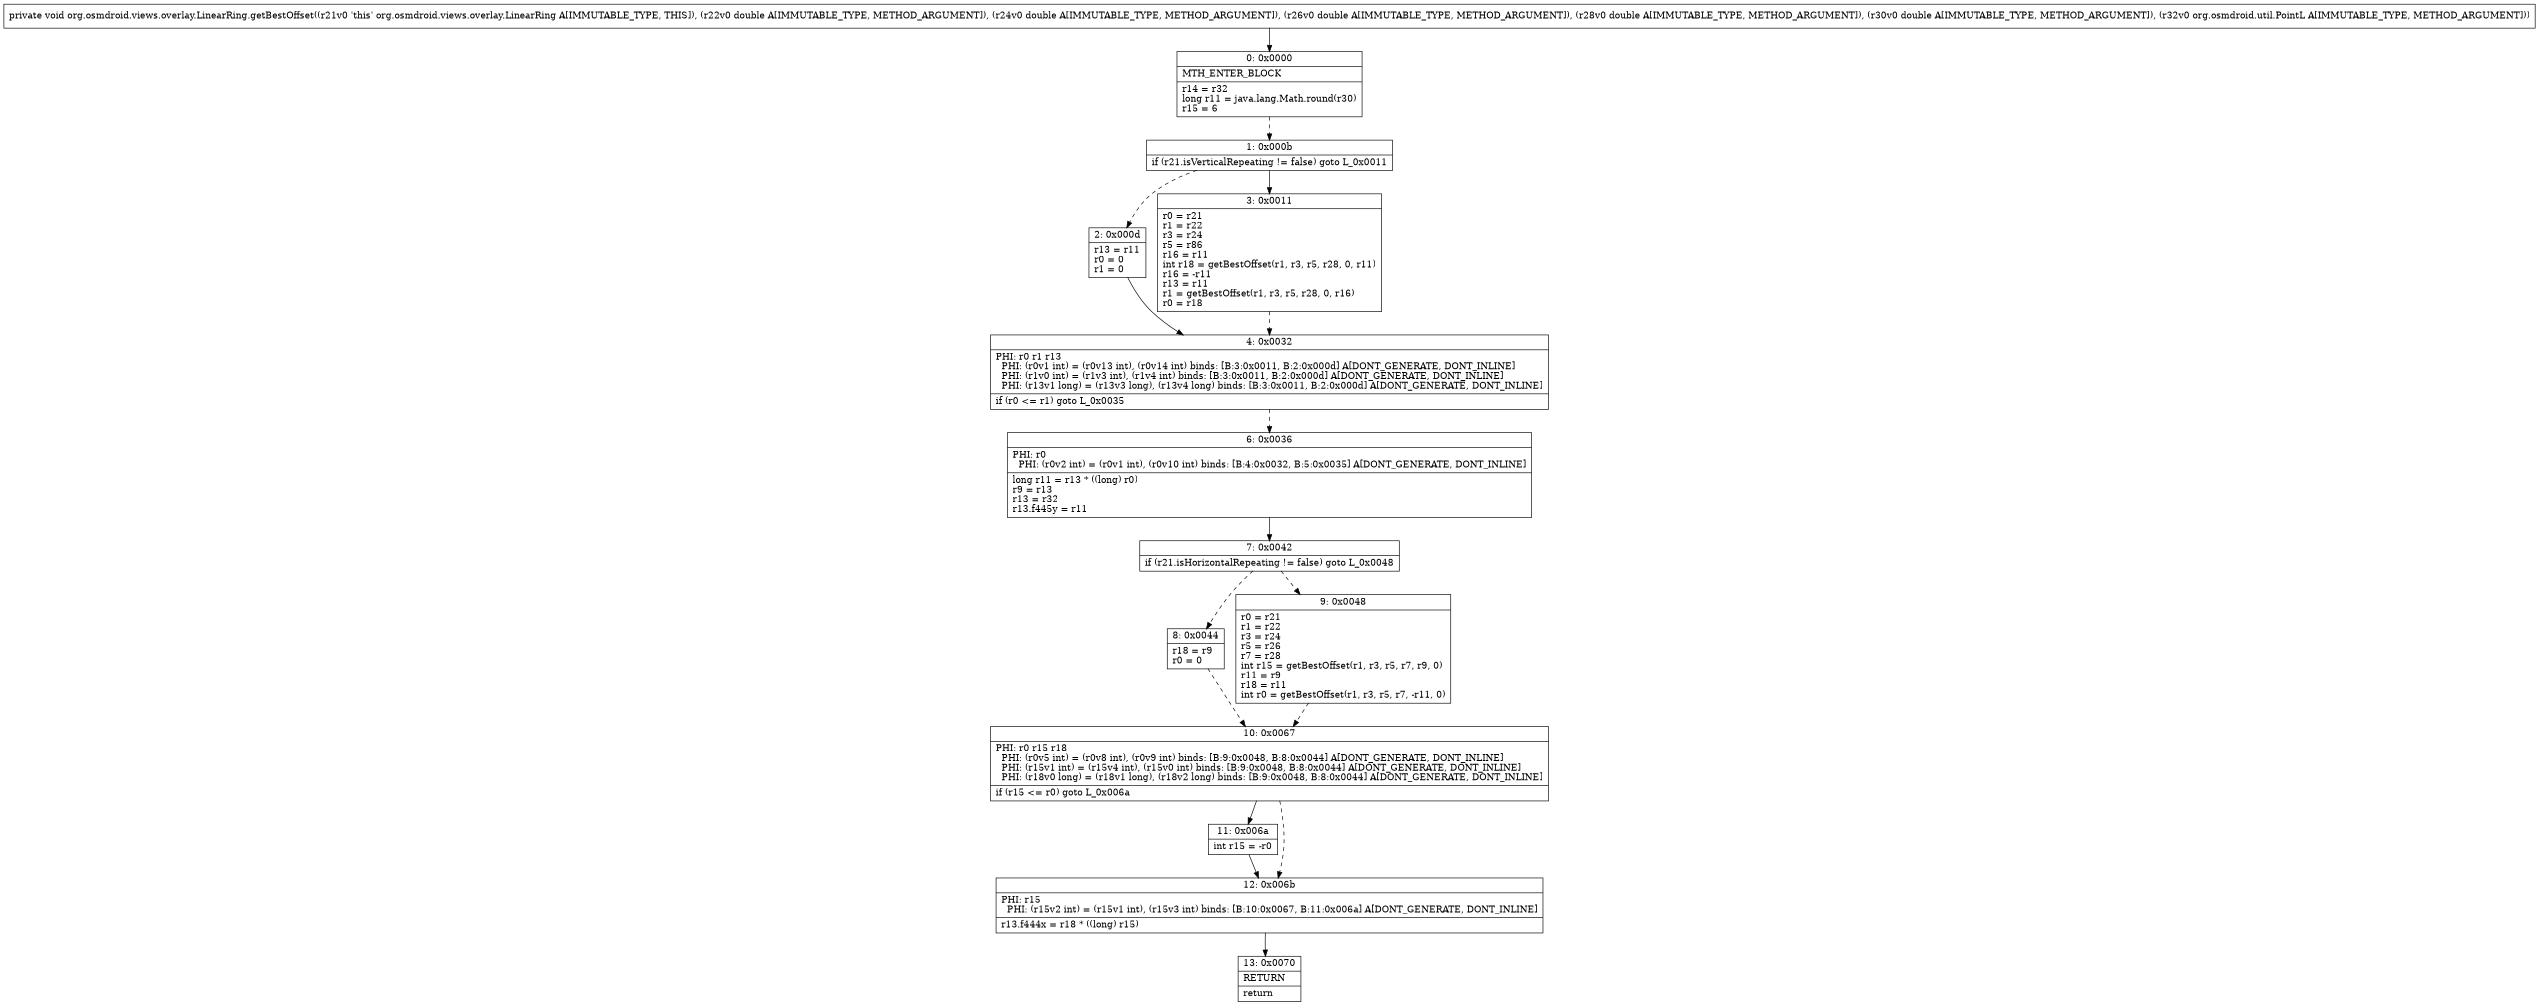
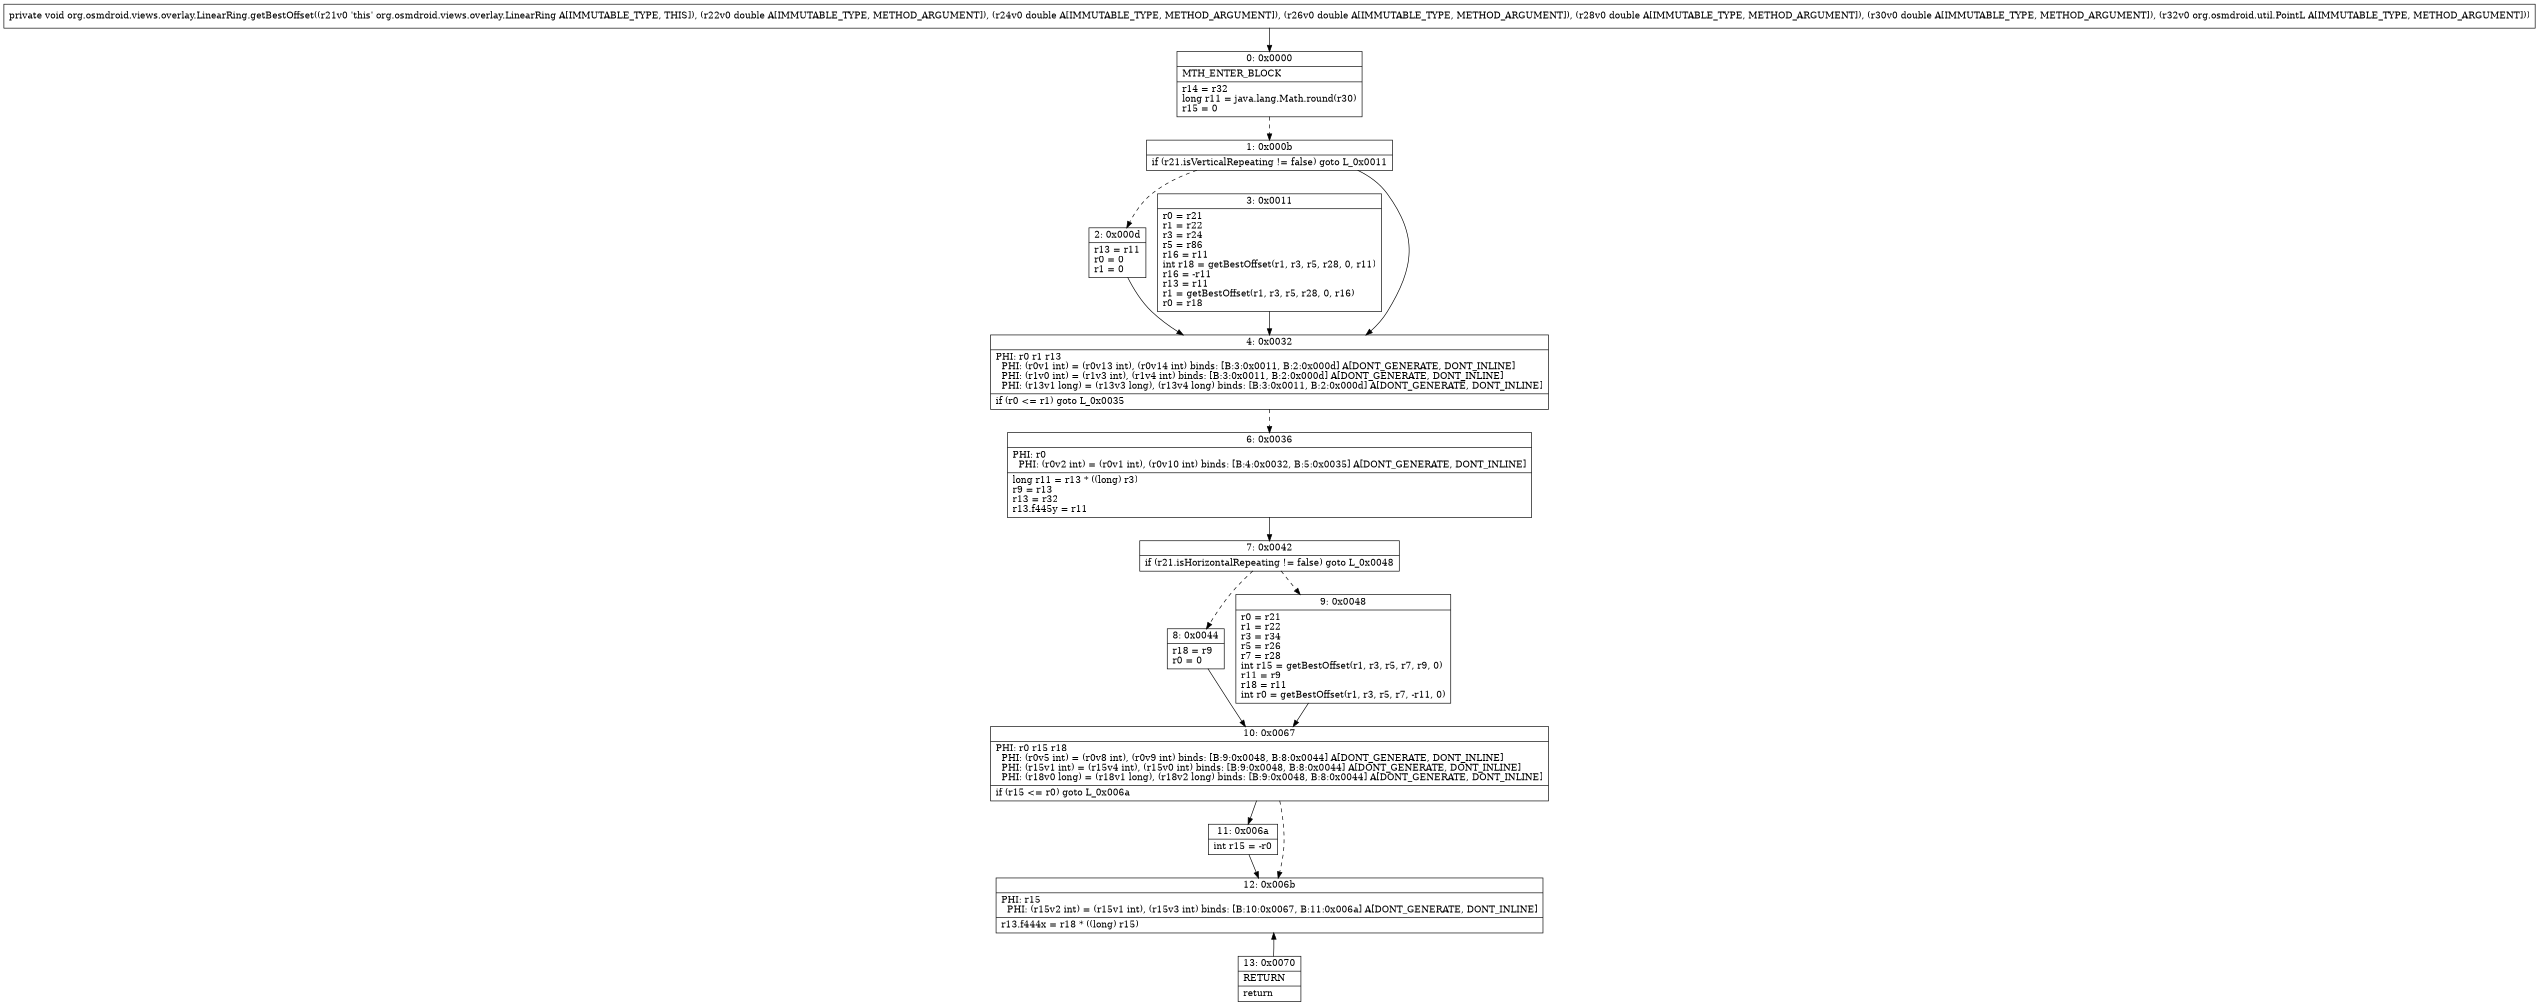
node "0: 0x0000": text "r15 = 6" -> "r15 = 0"
edge "1: 0x000b" -> "3: 0x0011": now "1: 0x000b" -> "4: 0x0032"
edge "3: 0x0011" -> "4: 0x0032": style dashed -> solid
node "6: 0x0036": text "long r11 = r13 * ((long) r0)" -> "long r11 = r13 * ((long) r3)"
node "9: 0x0048": text "r3 = r24" -> "r3 = r34"
edge "8: 0x0044" -> "10: 0x0067": style dashed -> solid
edge "9: 0x0048" -> "10: 0x0067": style dashed -> solid
edge "12: 0x006b" -> "13: 0x0070": reversed
